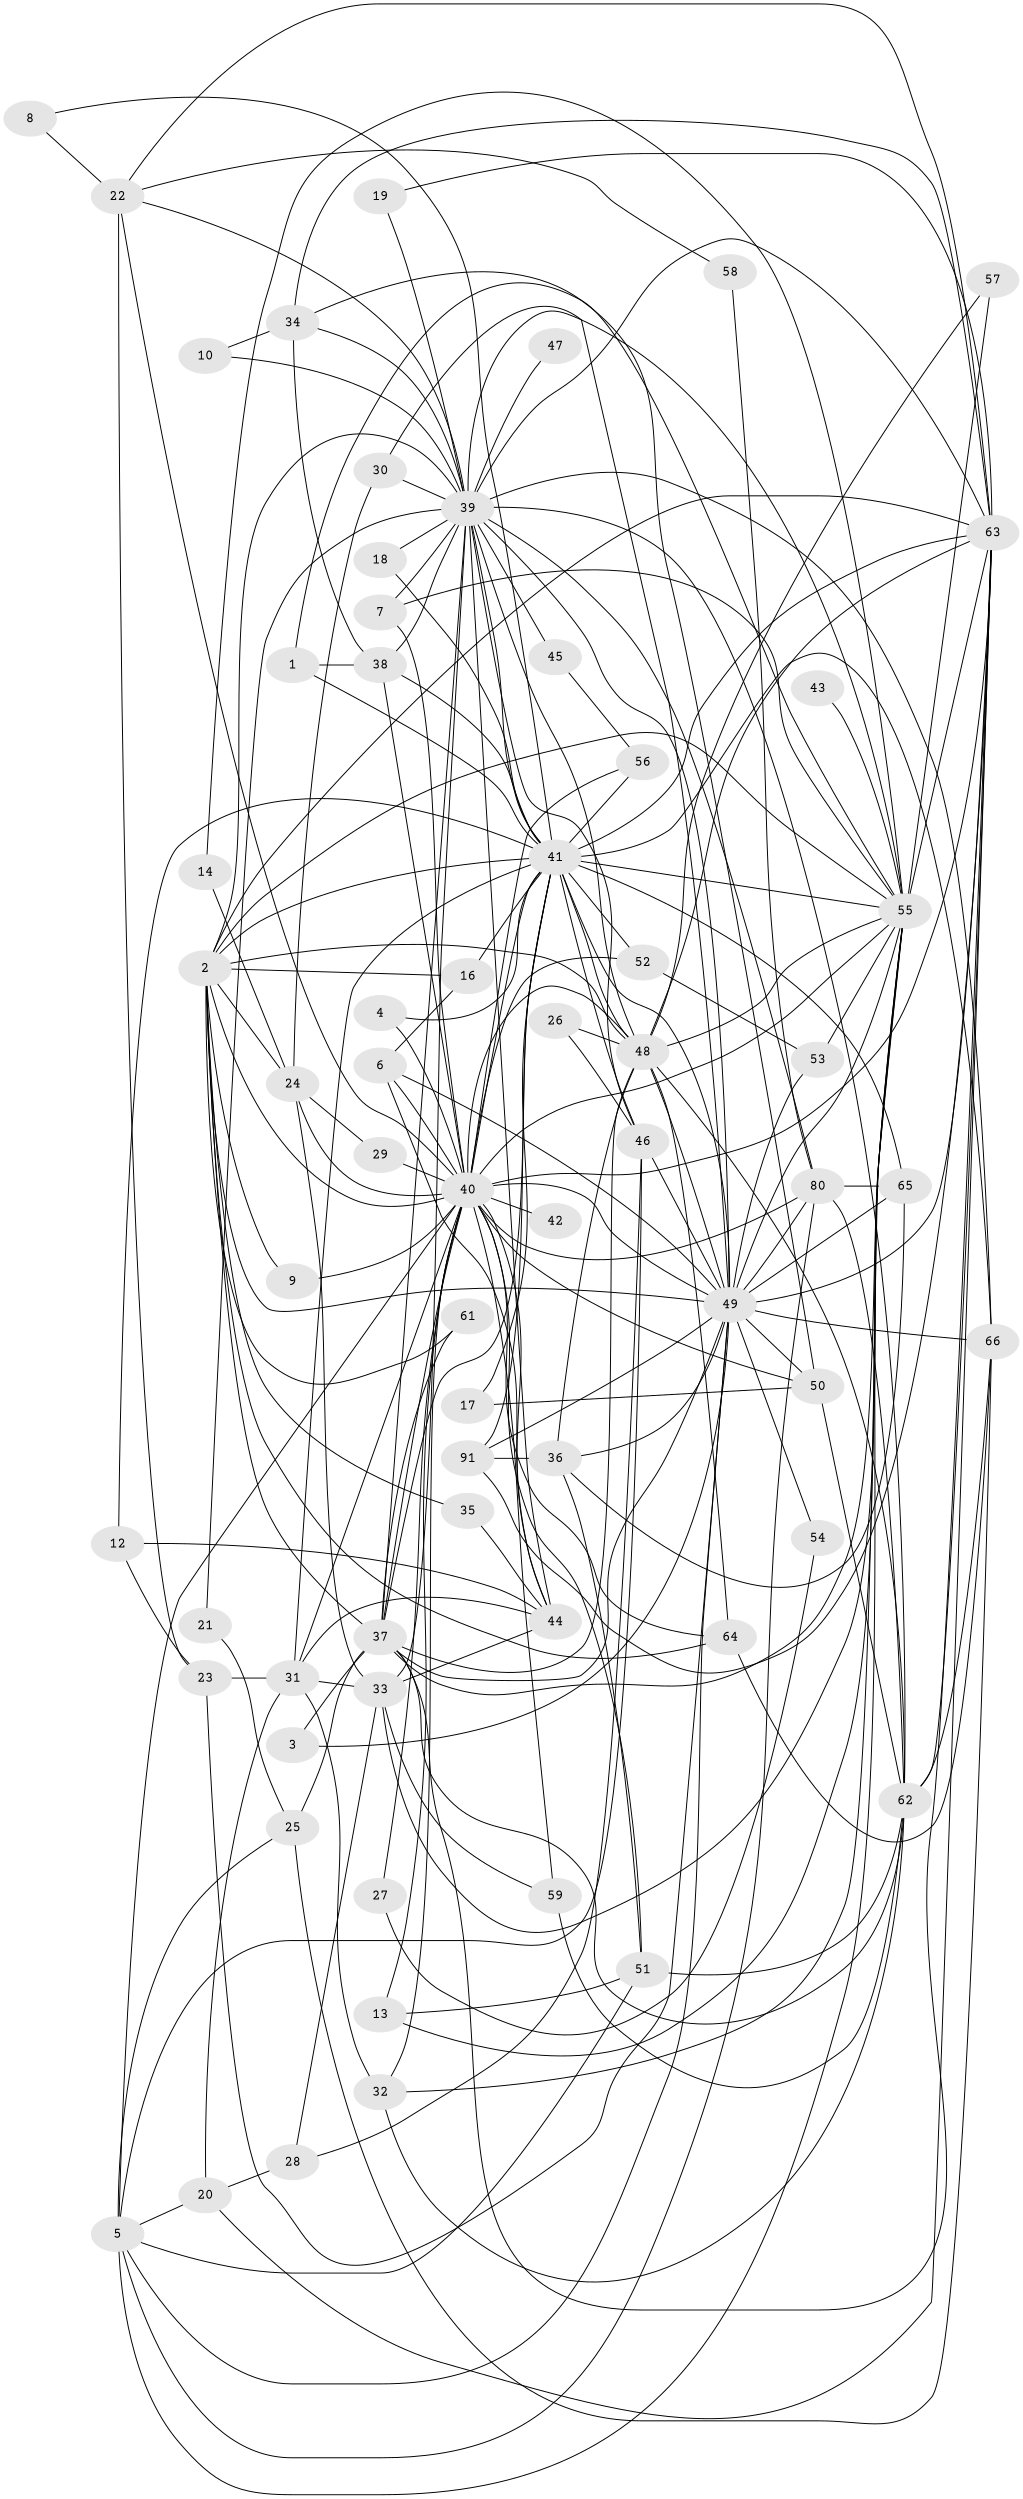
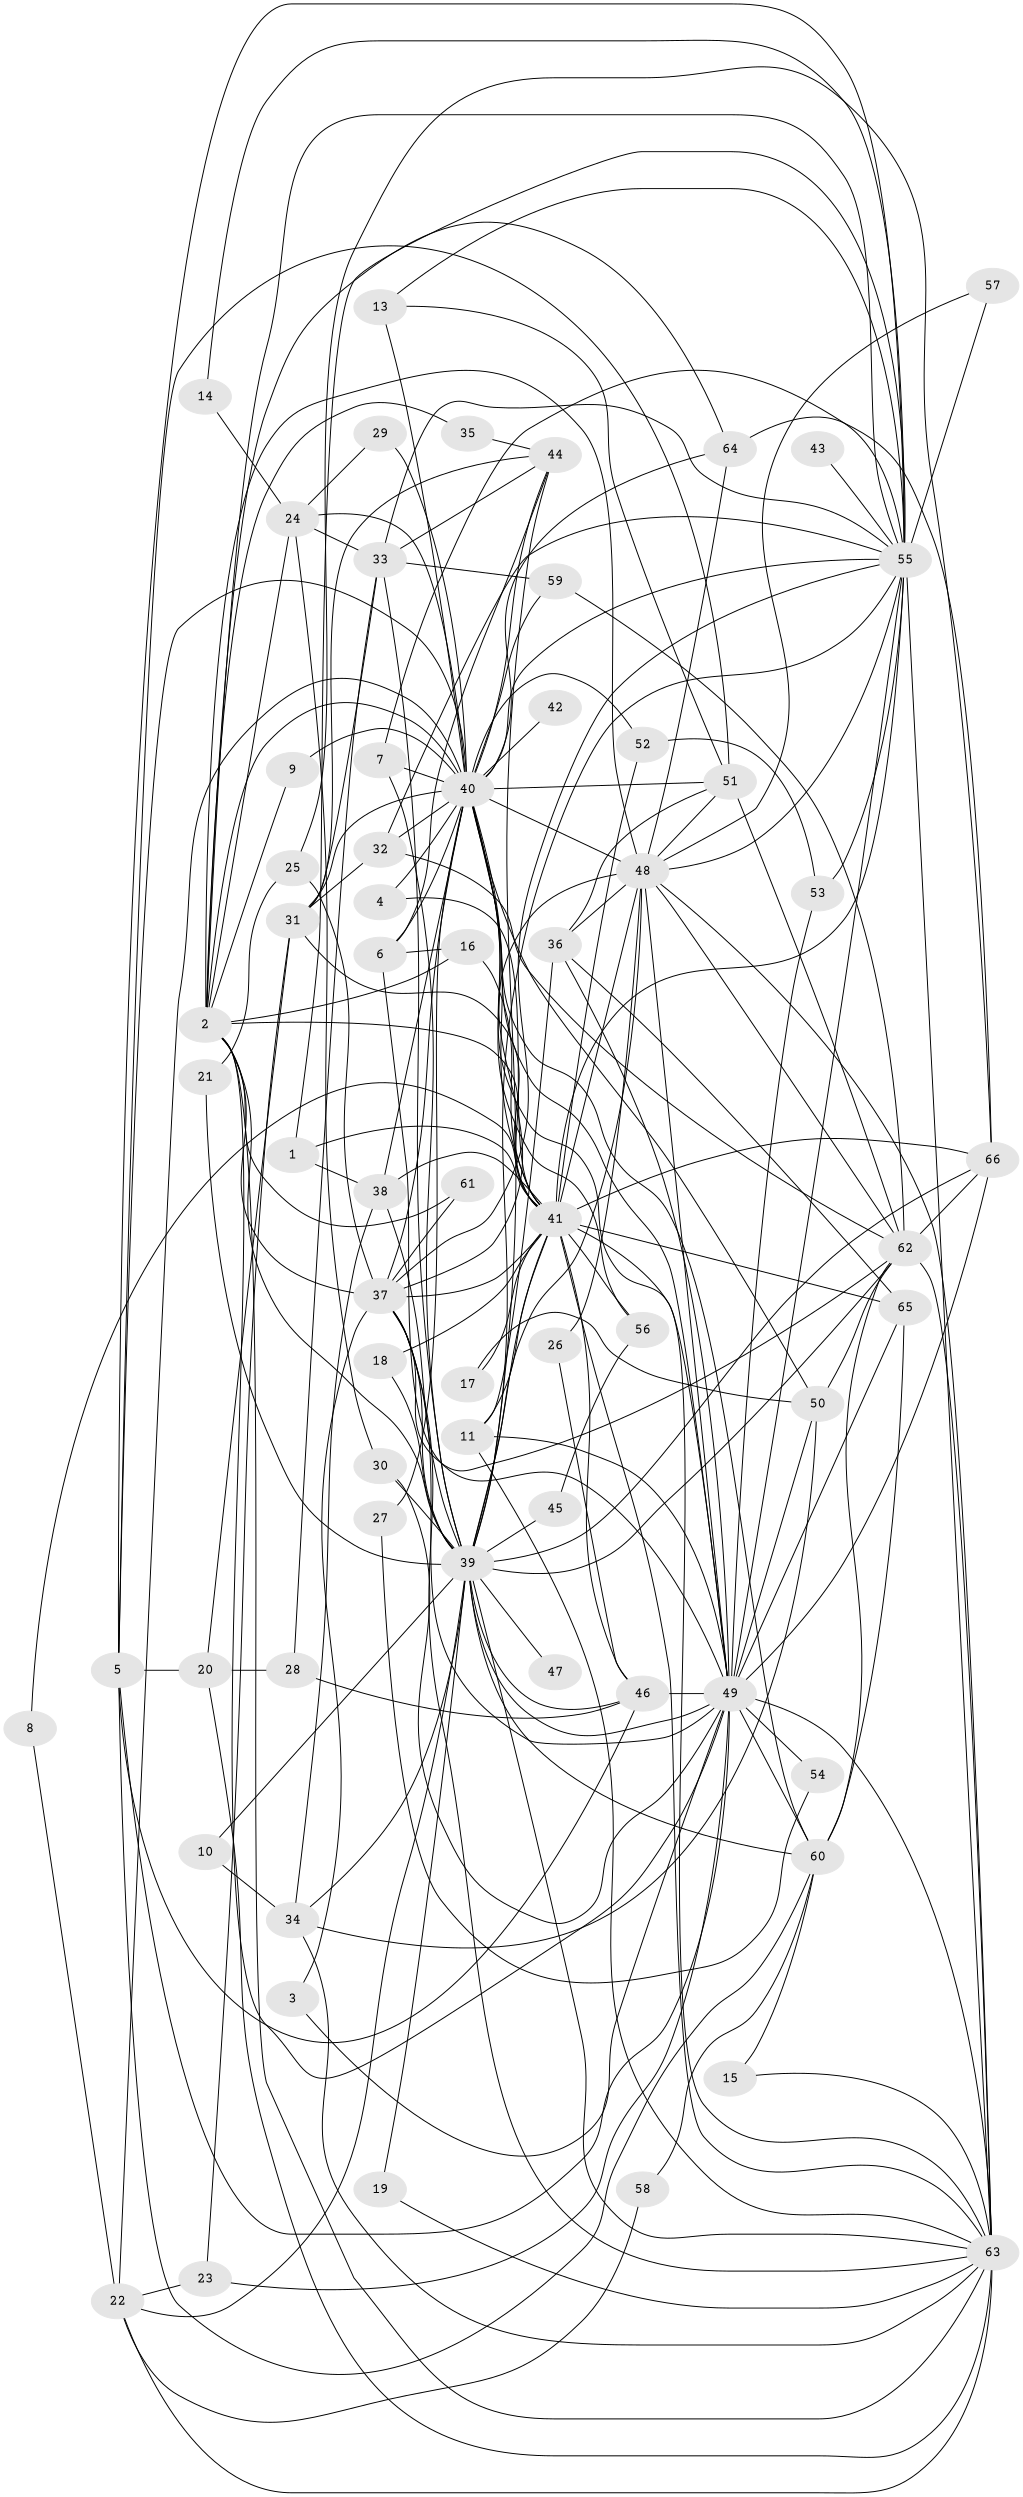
edge "51" -- "48": added
node "80": label "80" -> "60"
node "91": label "91" -> "11"
node "12": removed
edge "25" -- "5": removed
node "15": added
